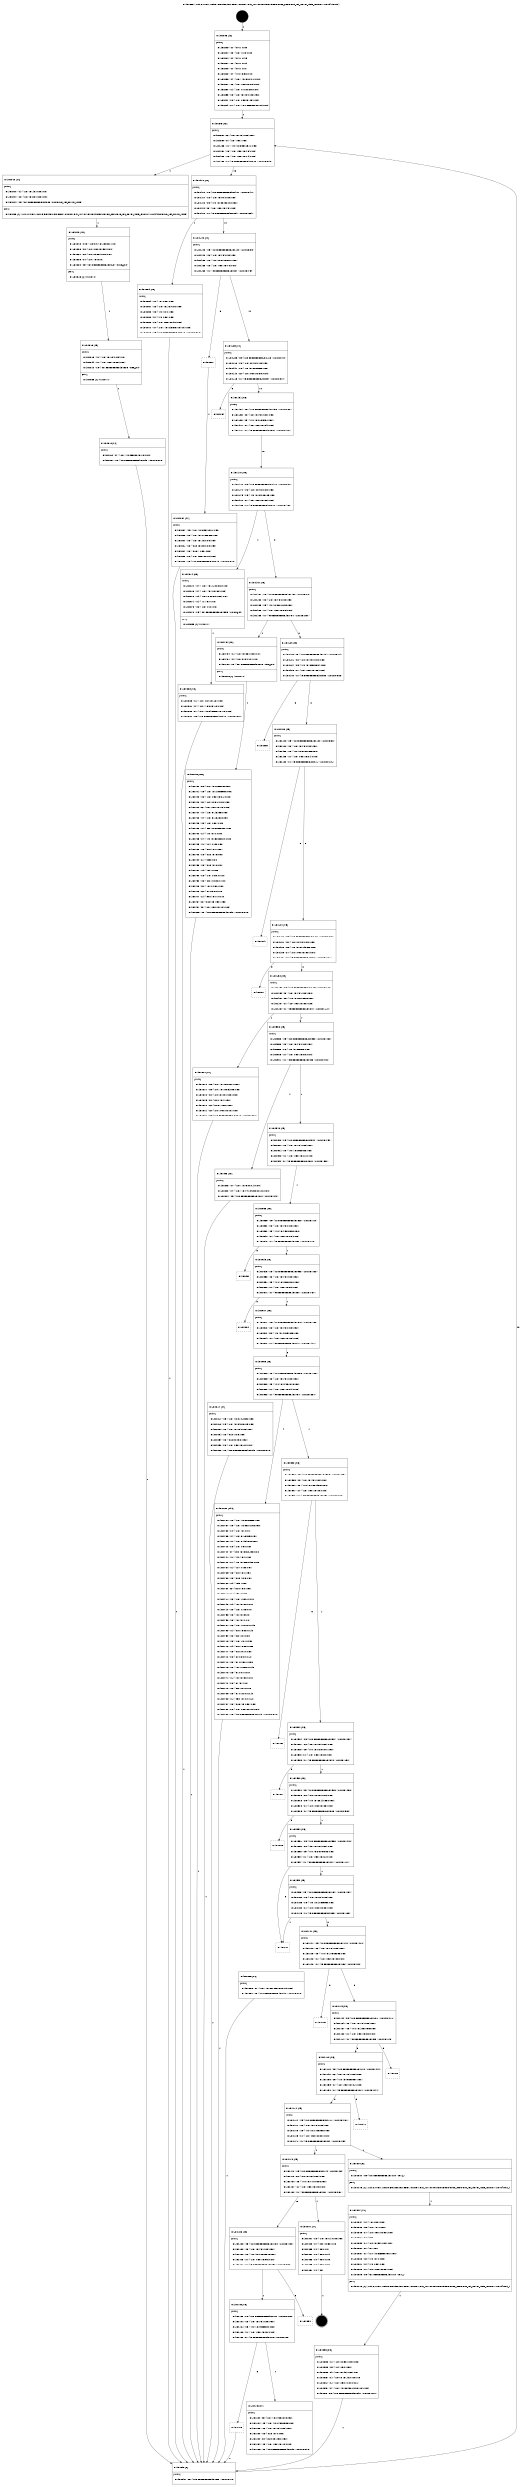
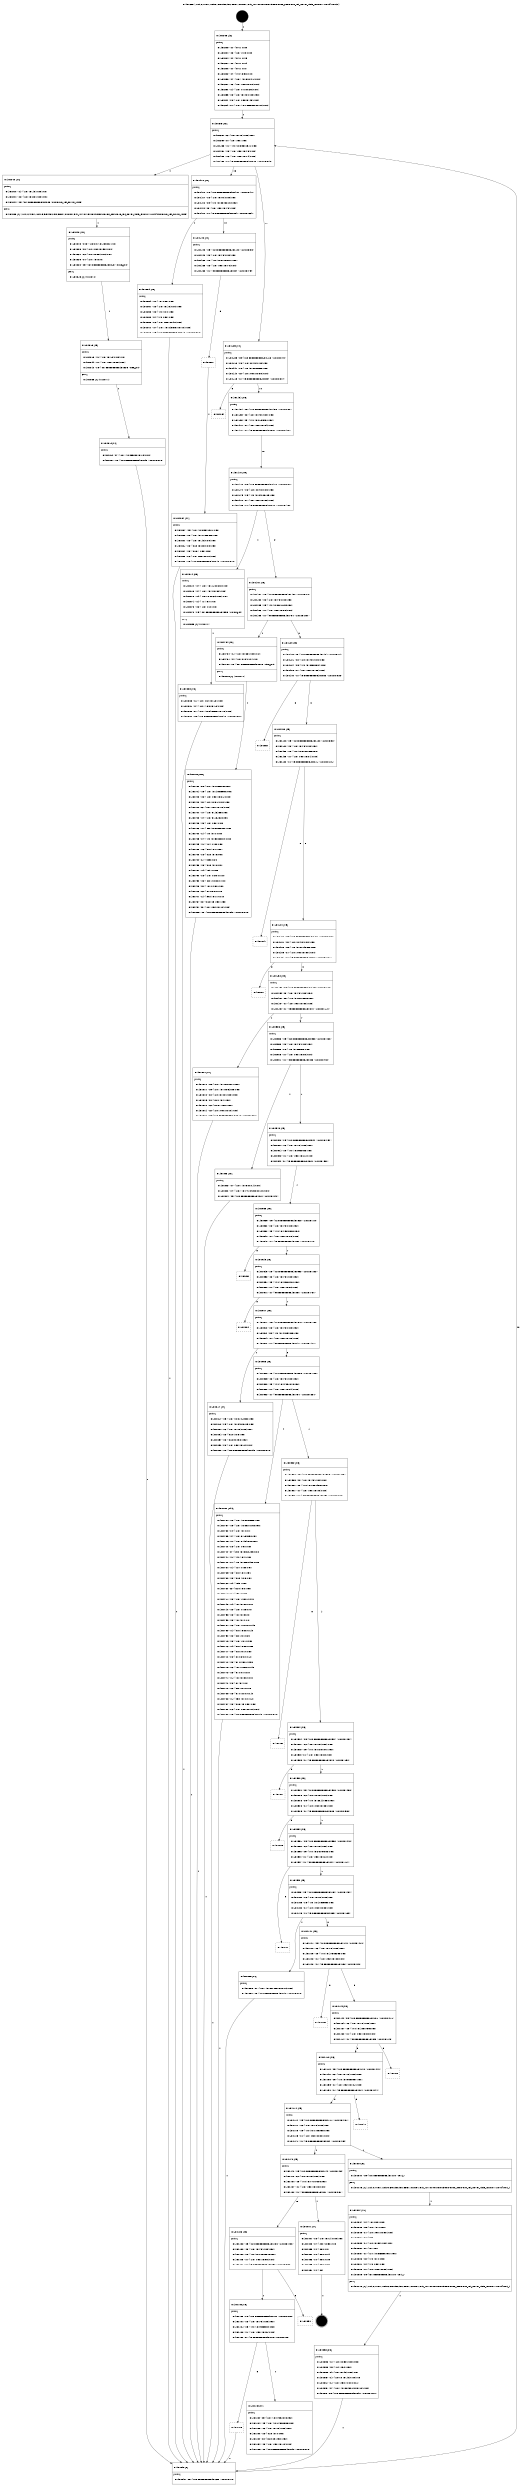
edge "0x401428 [22]" -> "0x40143e [22]": now "0x4013fb [23]" -> "0x40143e [22]"
edge "0x401567 [25]" -> "0x401847 [27]": added, label "1"
edge "0x4015fd [25]" -> "0x401a11": now "0x4015fd [25]" -> "0x401805 [12]"
